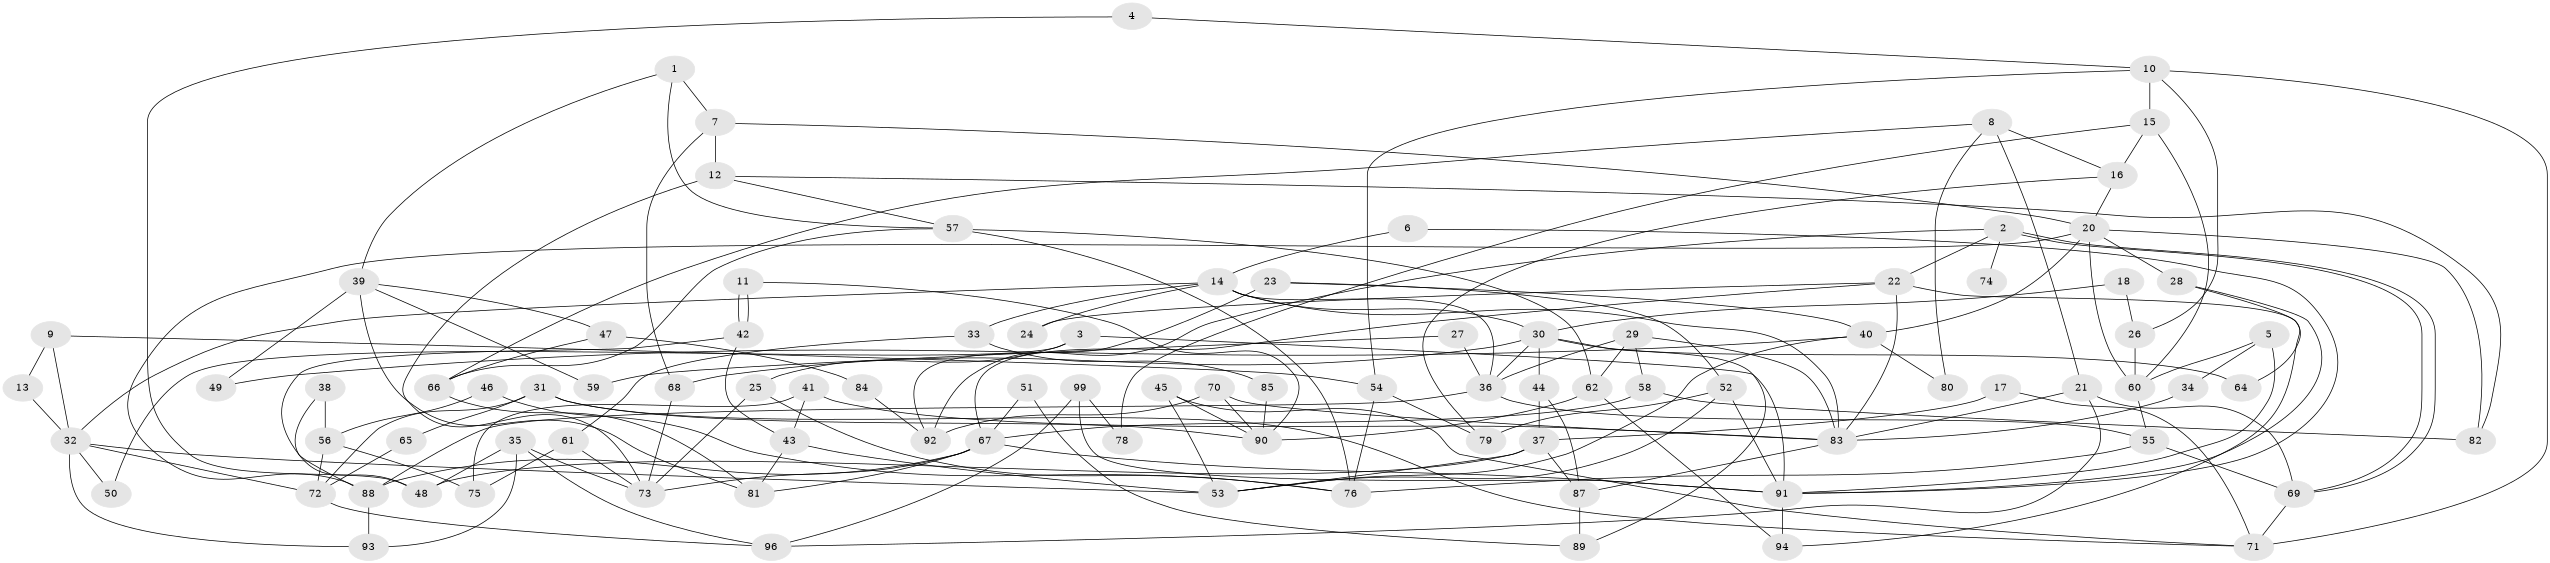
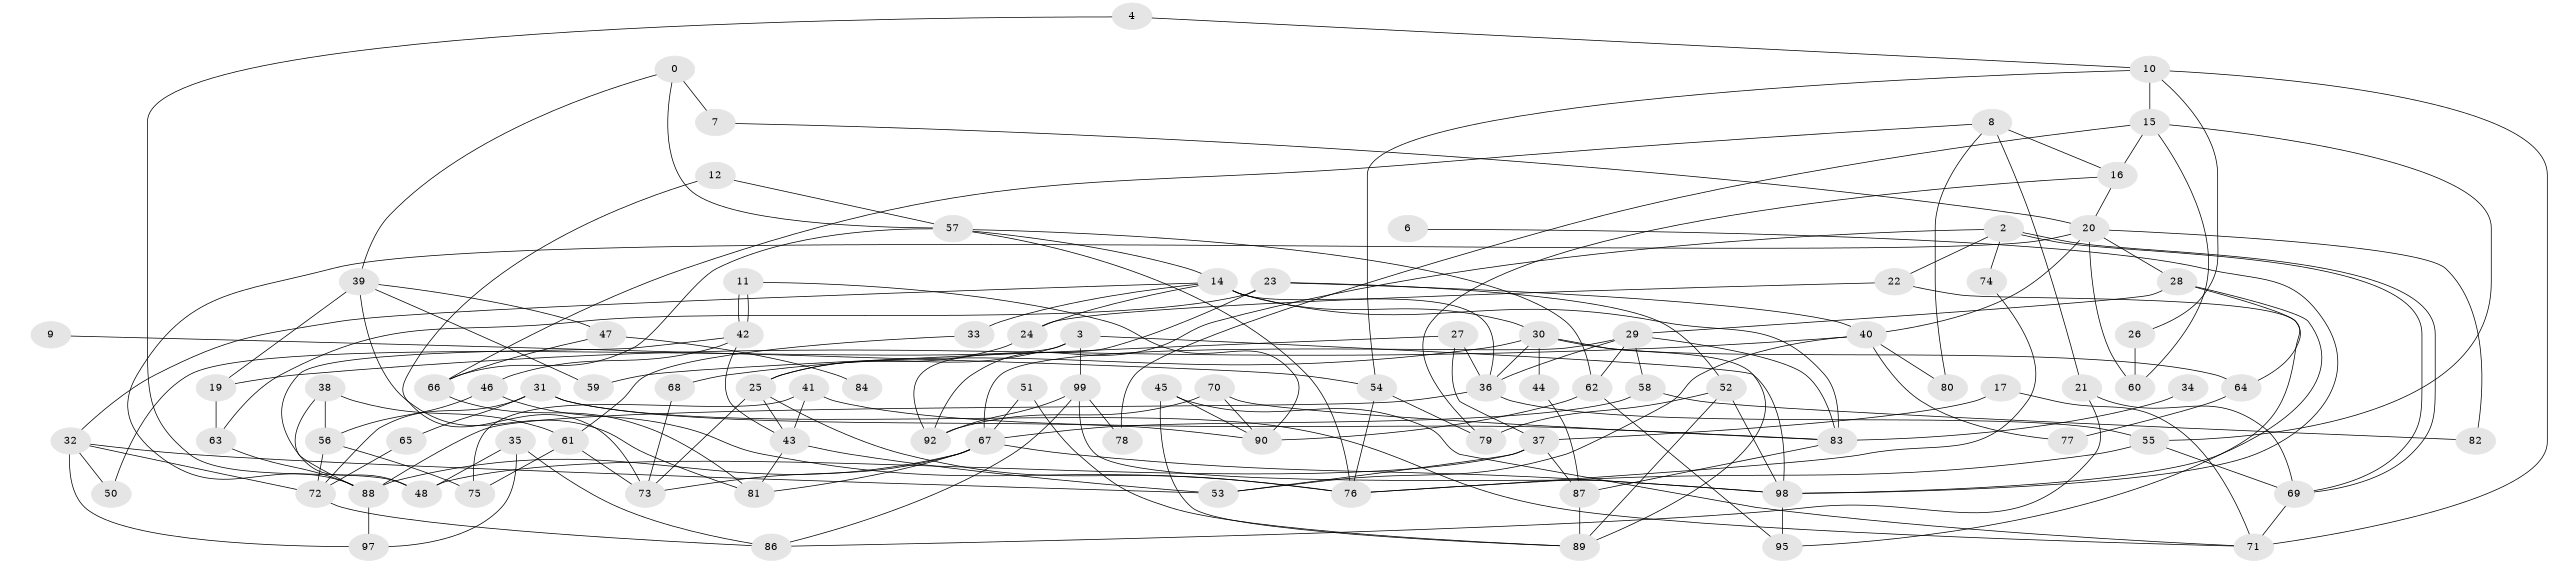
node "1": label "1" -> "0"
edge "7" -- "12": removed
edge "12" -- "82": removed
edge "7" -- "68": removed
edge "6" -- "14": now "57" -- "14"
node "18": removed
edge "28" -- "29": added
edge "22" -- "67": now "29" -- "67"
node "5": removed
edge "42" -- "46": added
edge "24" -- "25": added
edge "3" -- "99": added
edge "22" -- "83": removed
node "13": removed
edge "9" -- "32": removed
node "49": label "49" -> "19"
node "85": removed
edge "38" -- "61": added
edge "21" -- "83": removed
edge "25" -- "43": added
edge "84" -- "92": now "99" -- "92"
edge "44" -- "37": now "27" -- "37"
edge "60" -- "55": now "15" -- "55"
edge "45" -- "53": now "45" -- "89"
node "63": added
node "77": added
edge "74" -- "76": added
edge "52" -- "53": now "52" -- "89"
edge "35" -- "73": removed
node "91": label "91" -> "98"
node "93": label "93" -> "97"
node "96": label "96" -> "86"
node "94": label "94" -> "95"
